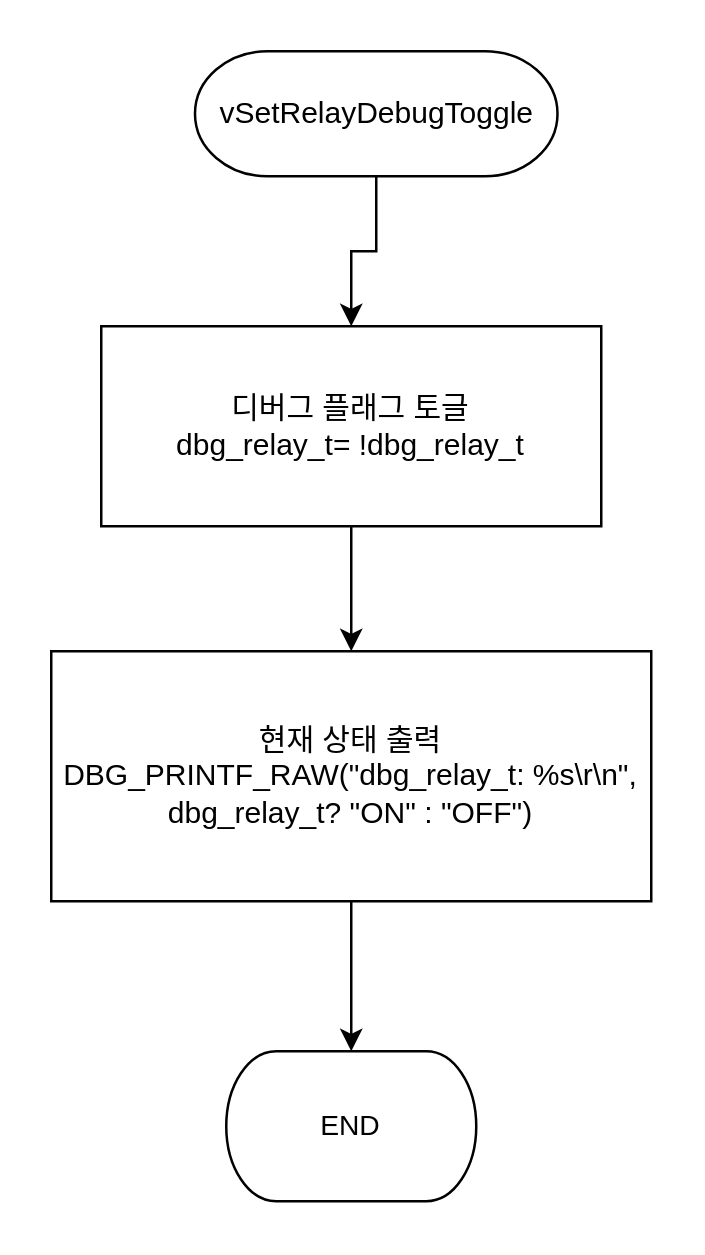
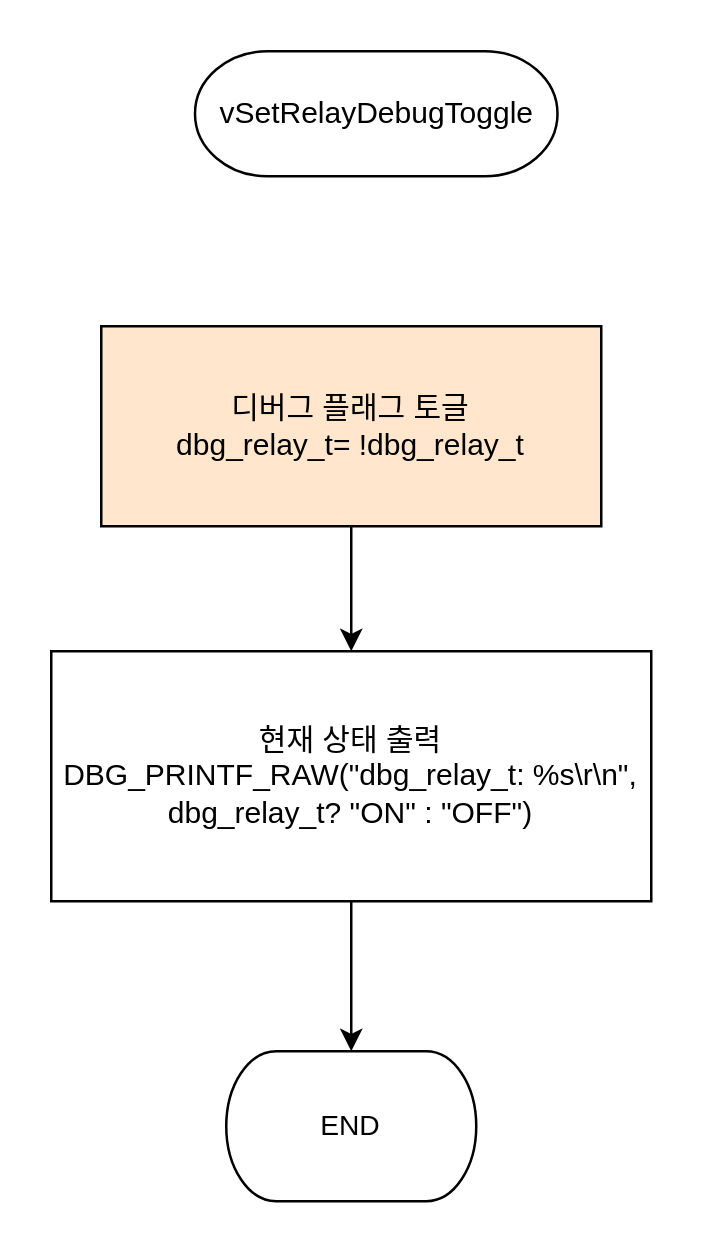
edge "vSetRelayDebugToggle" -> "디버그 플래그 토글 dbg_relay_t= !dbg_relay_t": removed
node "디버그 플래그 토글 dbg_relay_t= !dbg_relay_t": fillcolor #ffffff -> #ffe6cc
